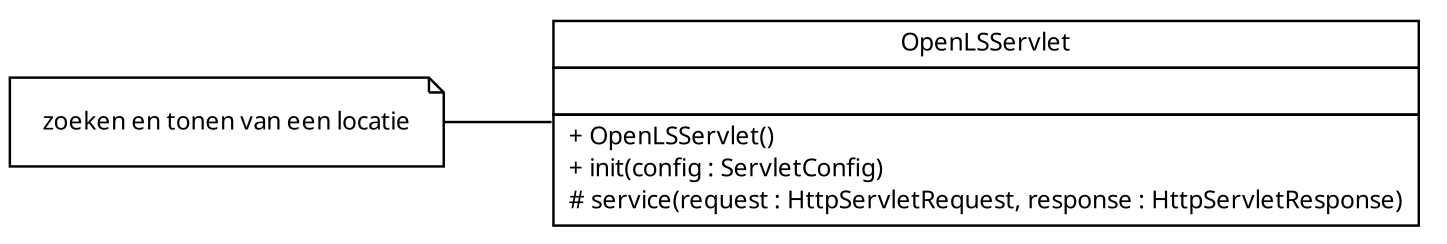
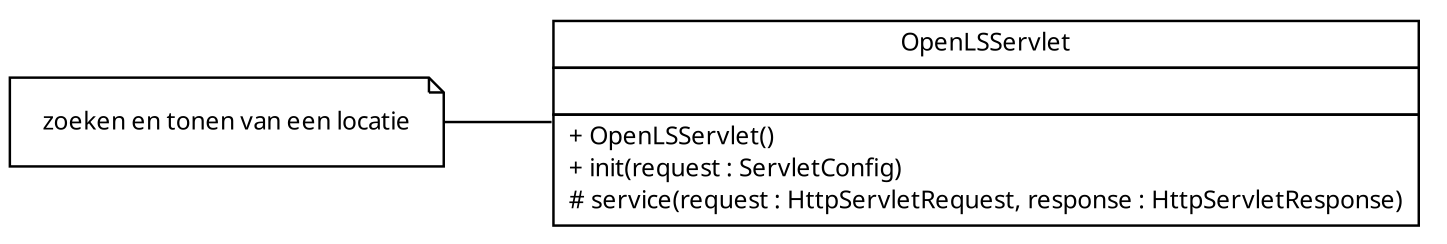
node "OpenLSServlet": text "+ init(config : ServletConfig)" -> "+ init(request : ServletConfig)"
